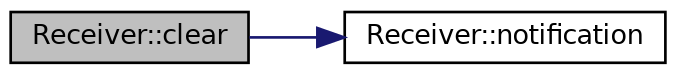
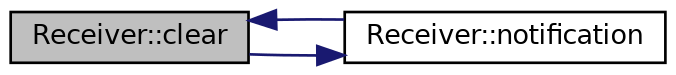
edge "Receiver::notification" -> "Receiver::clear": added
